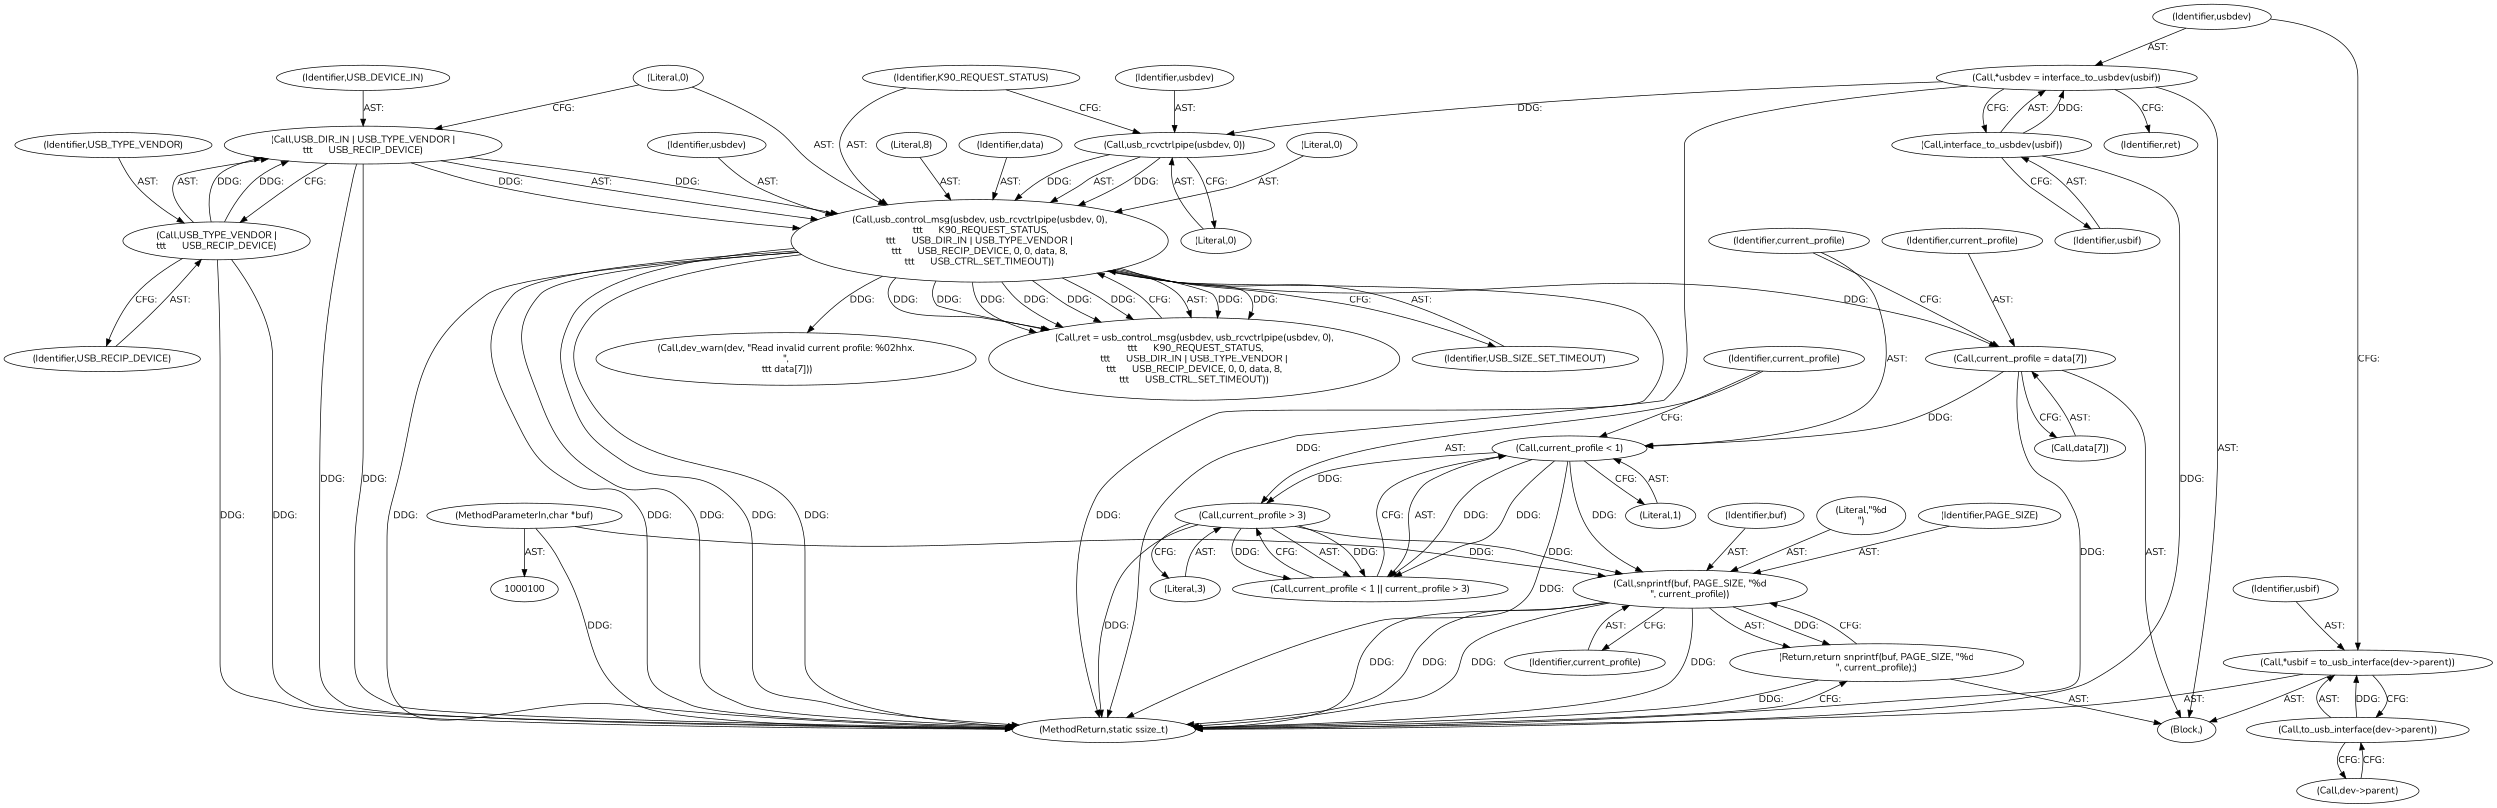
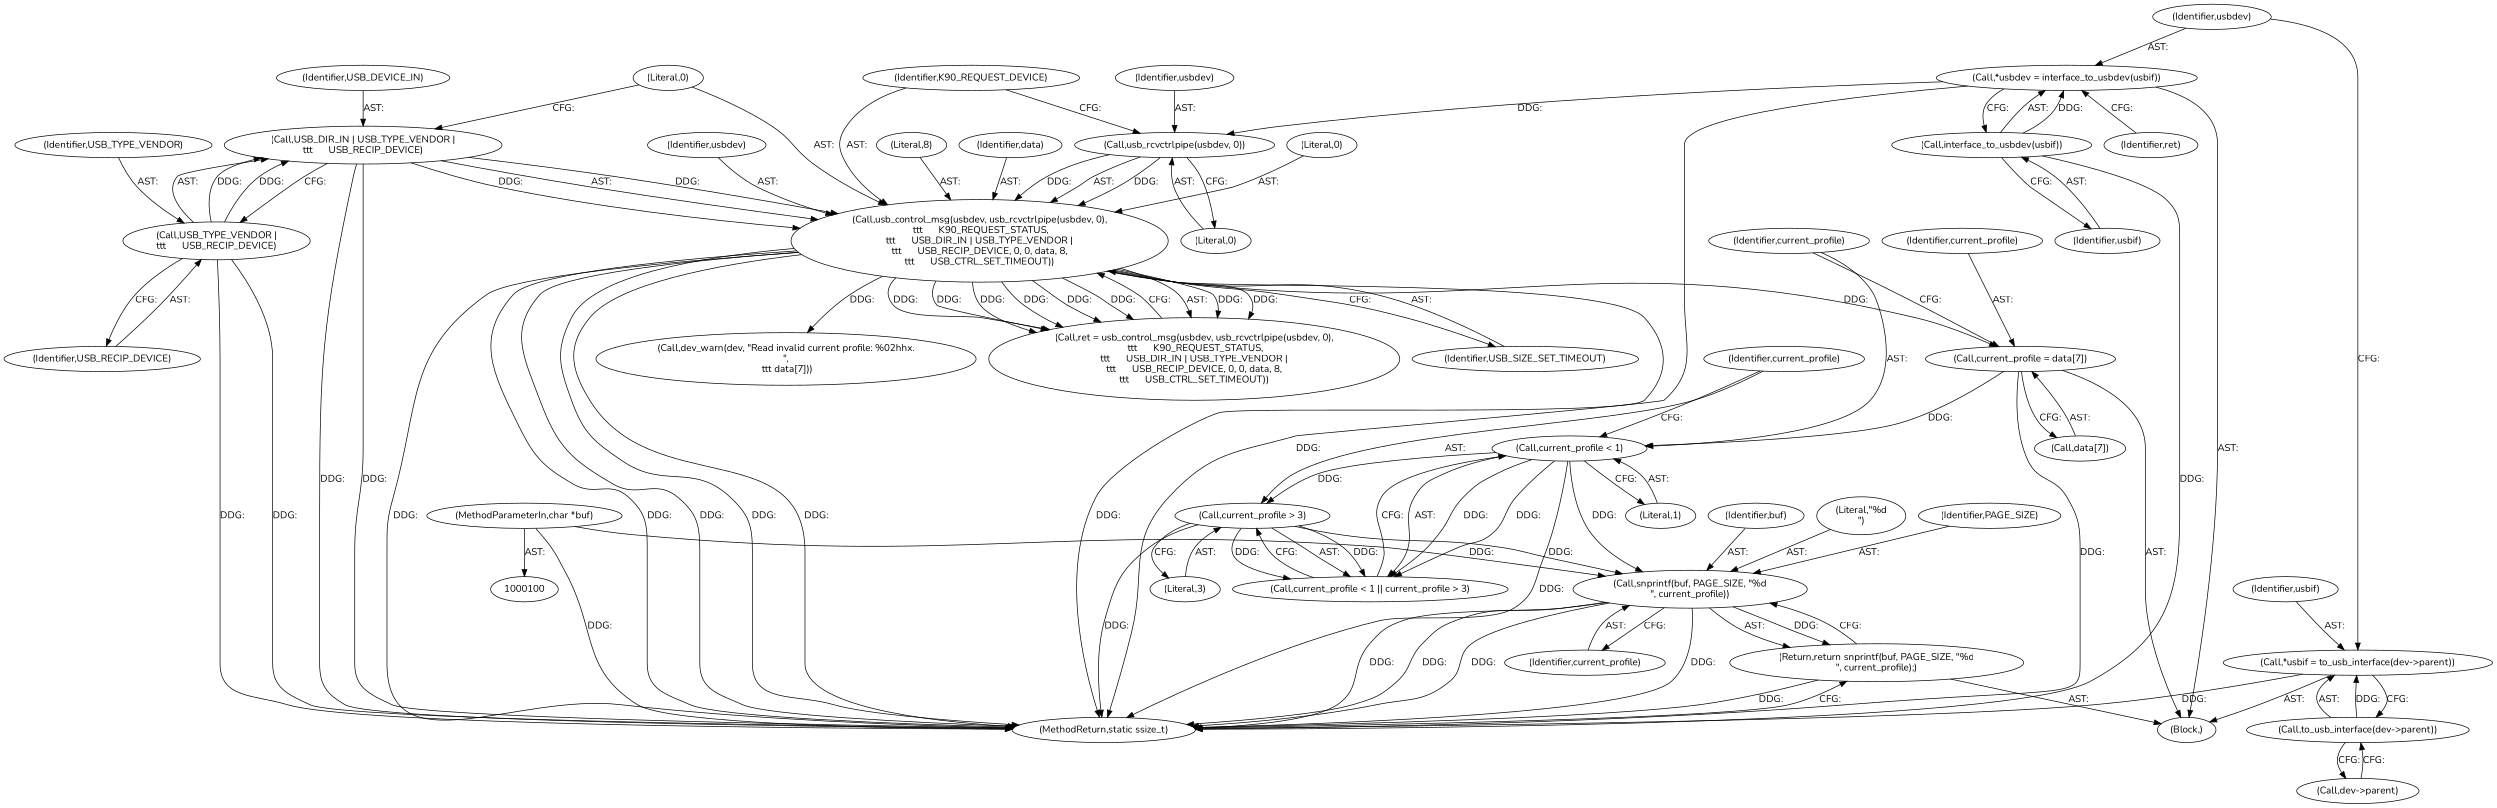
node "(Identifier,K90_REQUEST_STATUS)": label "(Identifier,K90_REQUEST_STATUS)" -> "(Identifier,K90_REQUEST_DEVICE)"
edge "(Call,*usbdev = interface_to_usbdev(usbif))" -> "(Identifier,ret)": reversed
edge "(Call,*usbif = to_usb_interface(dev->parent))" -> "(MethodReturn,static ssize_t)": label "AST: " -> "DDG: "
